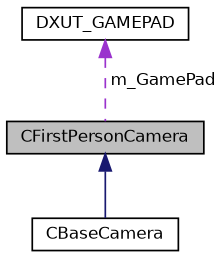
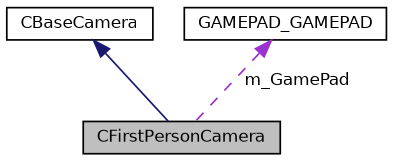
node "DXUT_GAMEPAD": label "DXUT_GAMEPAD" -> "GAMEPAD_GAMEPAD"
edge "CBaseCamera" -> "CFirstPersonCamera": reversed
